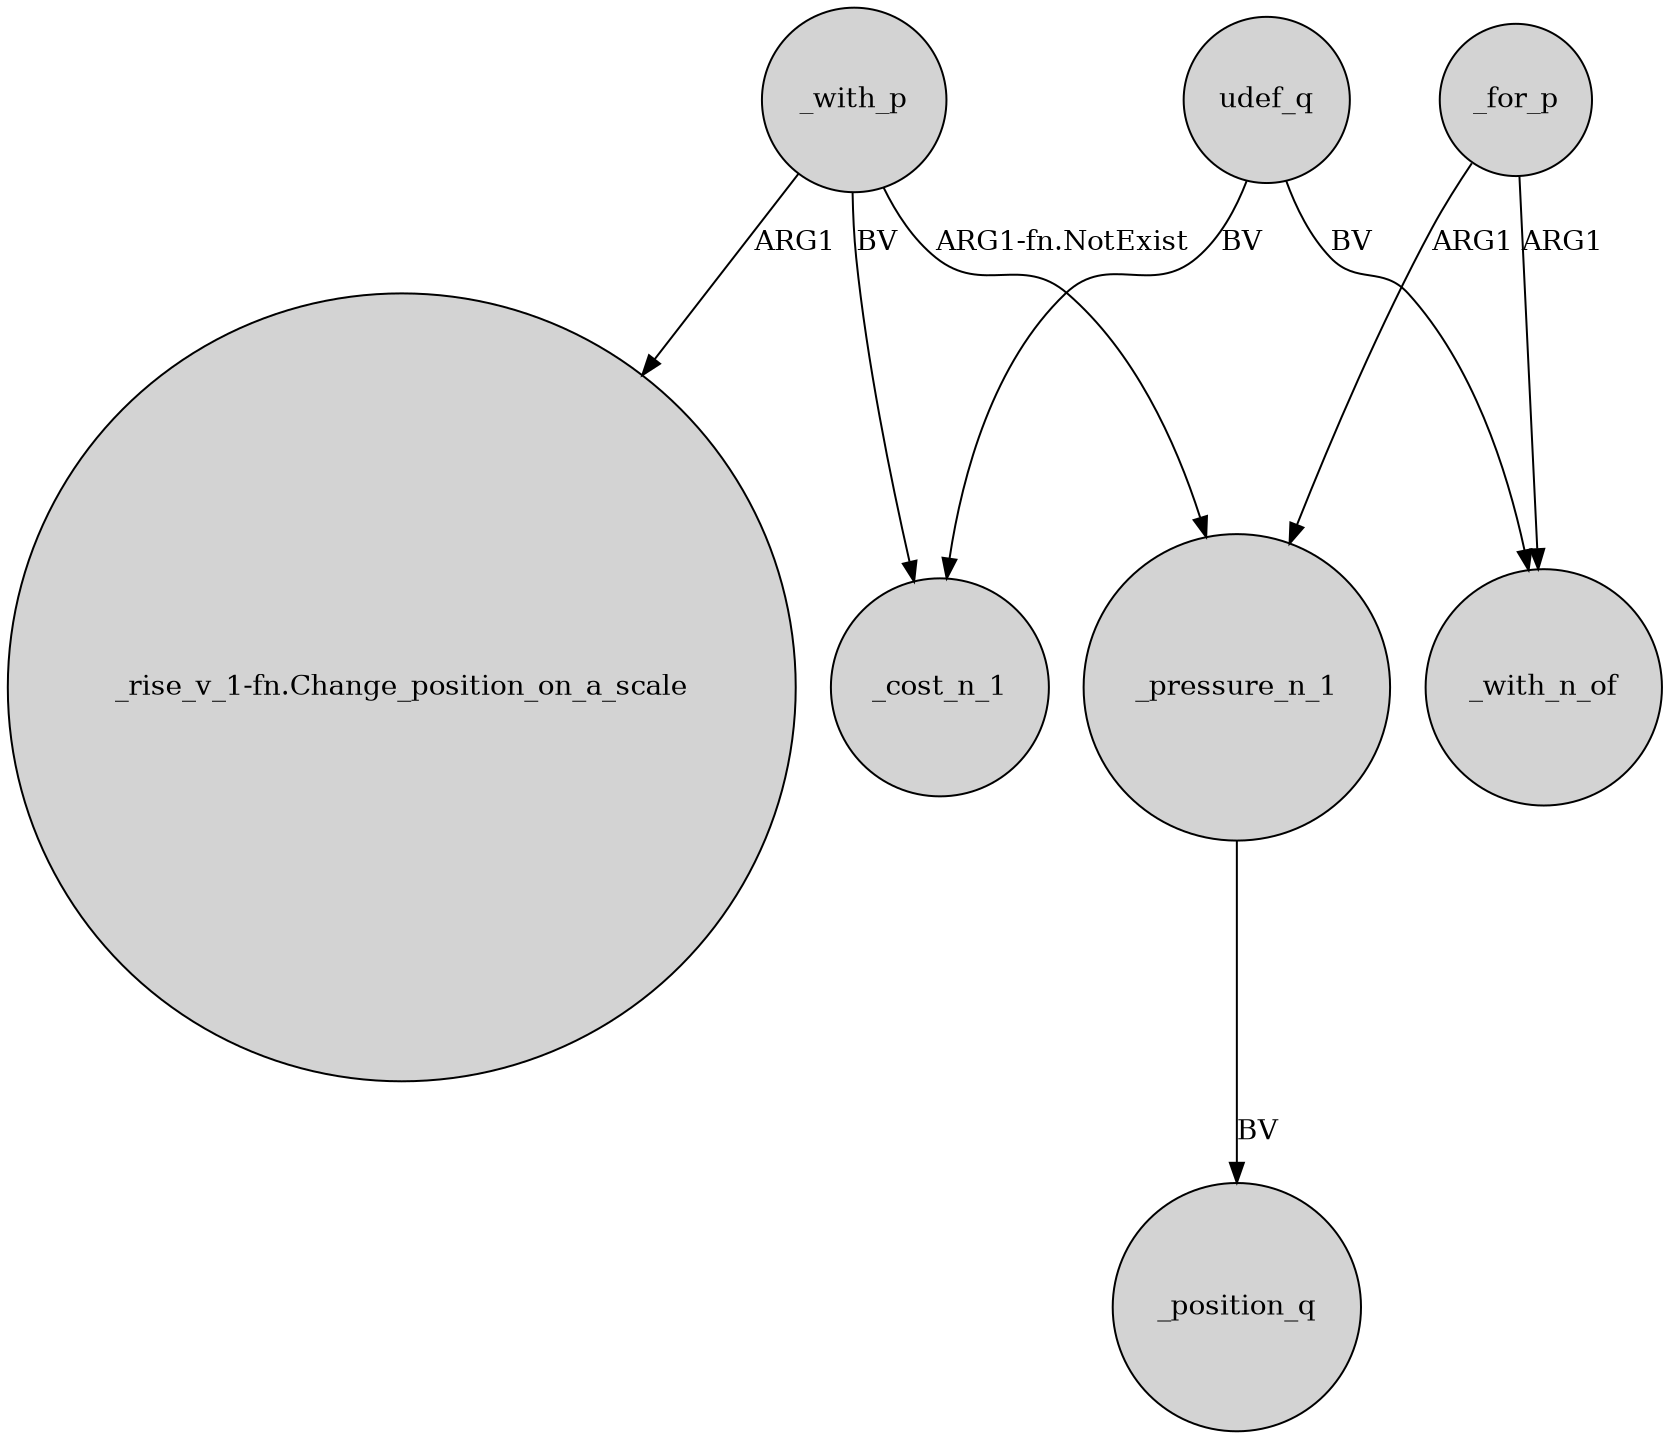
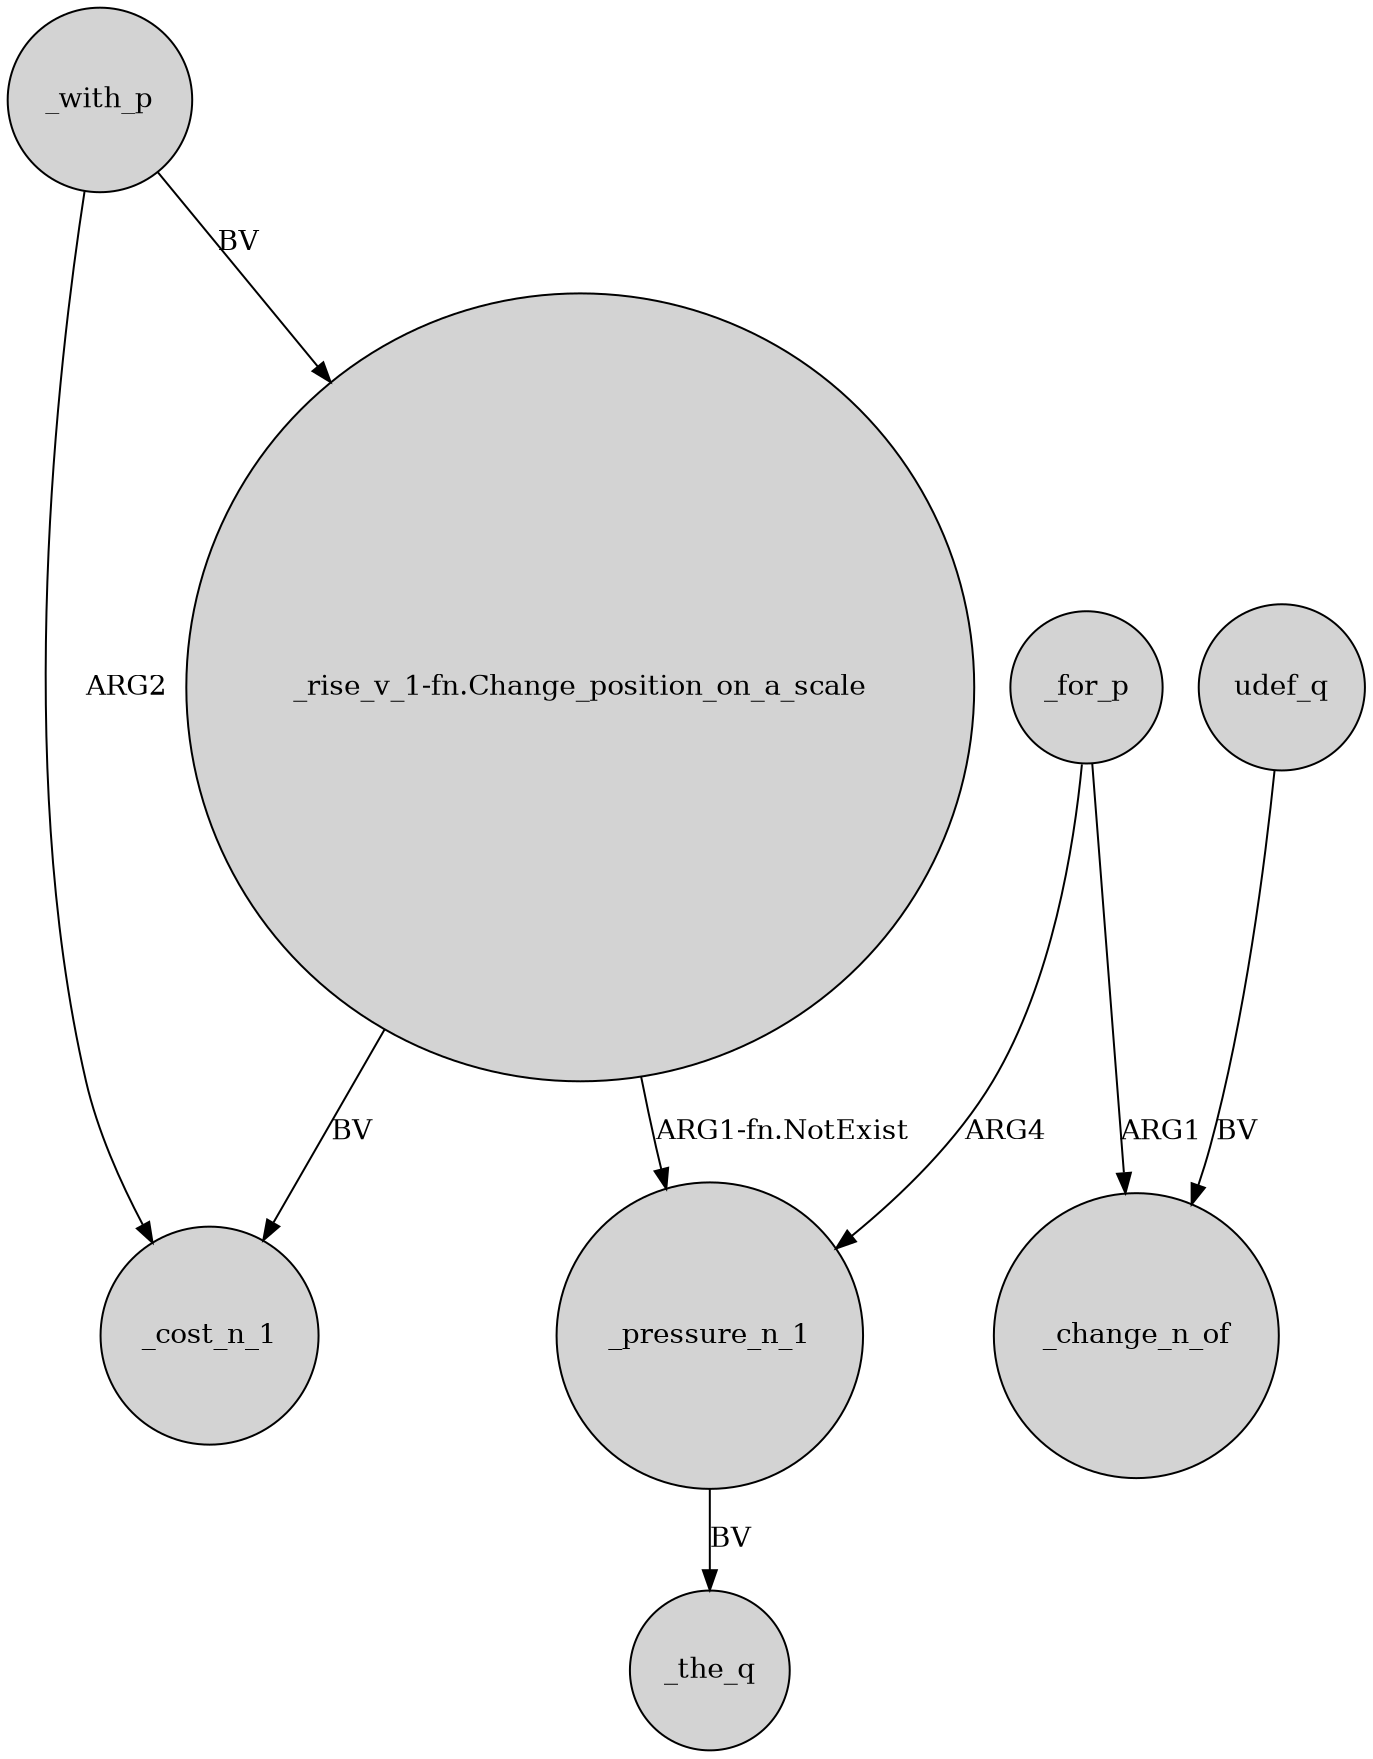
edge "_with_p" -> "_rise_v_1-fn.Change_position_on_a_scale": label "ARG1" -> "BV"
edge "_with_p" -> "_cost_n_1": label "BV" -> "ARG2"
edge "_for_p" -> "_pressure_n_1": label "ARG1" -> "ARG4"
edge "_with_p" -> "_pressure_n_1": now "_rise_v_1-fn.Change_position_on_a_scale" -> "_pressure_n_1"
edge "udef_q" -> "_cost_n_1": now "_rise_v_1-fn.Change_position_on_a_scale" -> "_cost_n_1"
node "_with_n_of": label "_with_n_of" -> "_change_n_of"
node "_position_q": label "_position_q" -> "_the_q"
